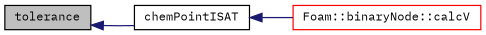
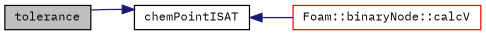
edge "chemPointISAT" -> "tolerance": reversed
